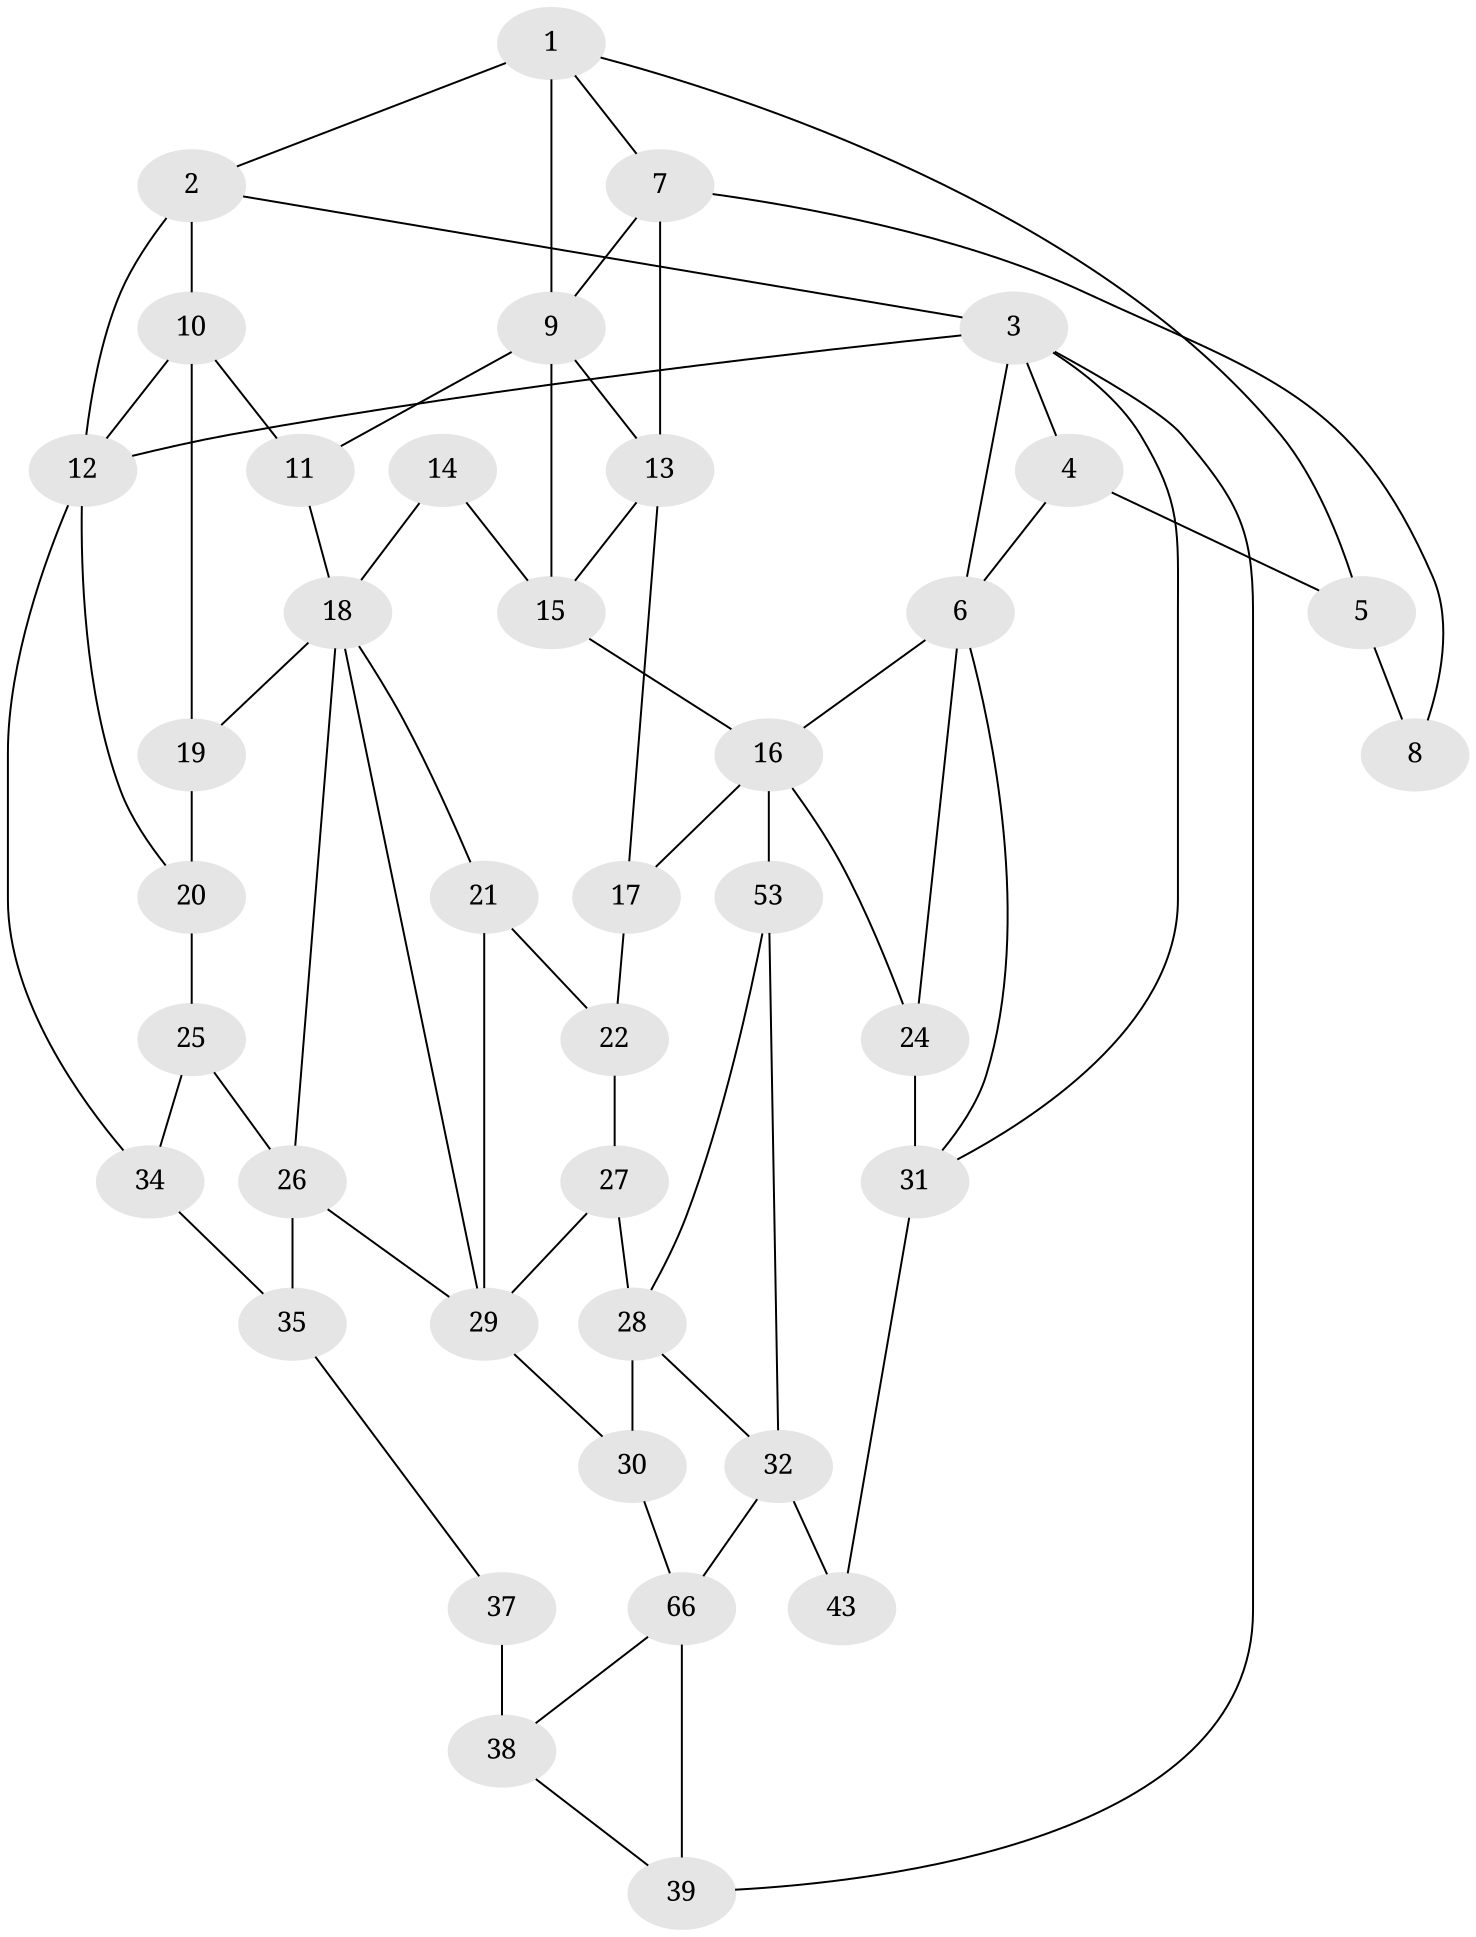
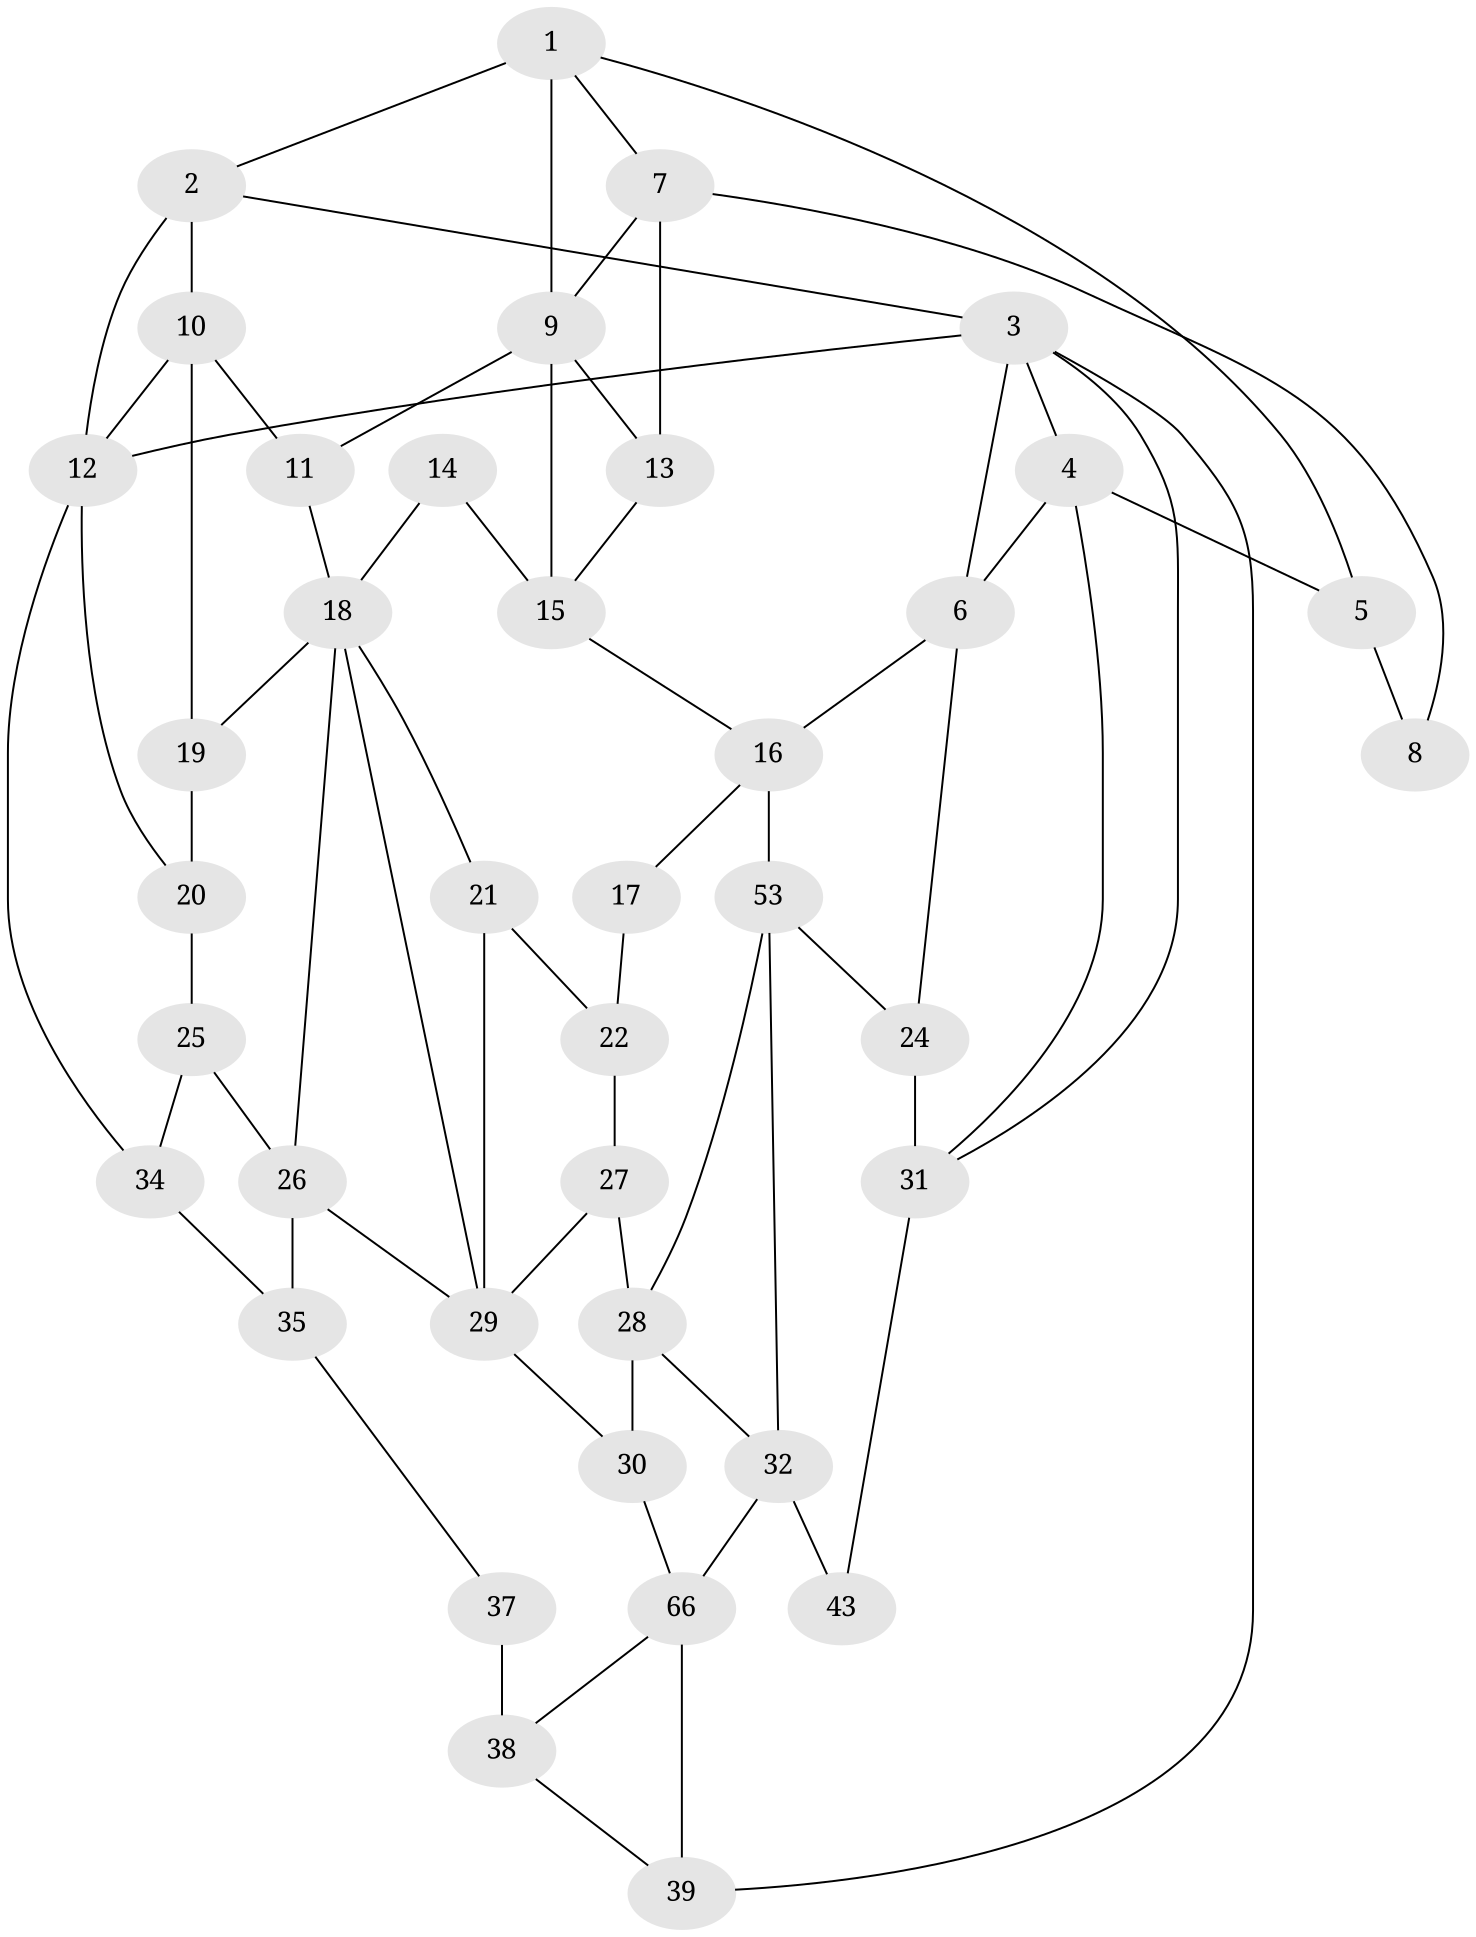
edge "13" -- "17": removed
edge "16" -- "24": now "53" -- "24"
edge "6" -- "31": now "4" -- "31"
